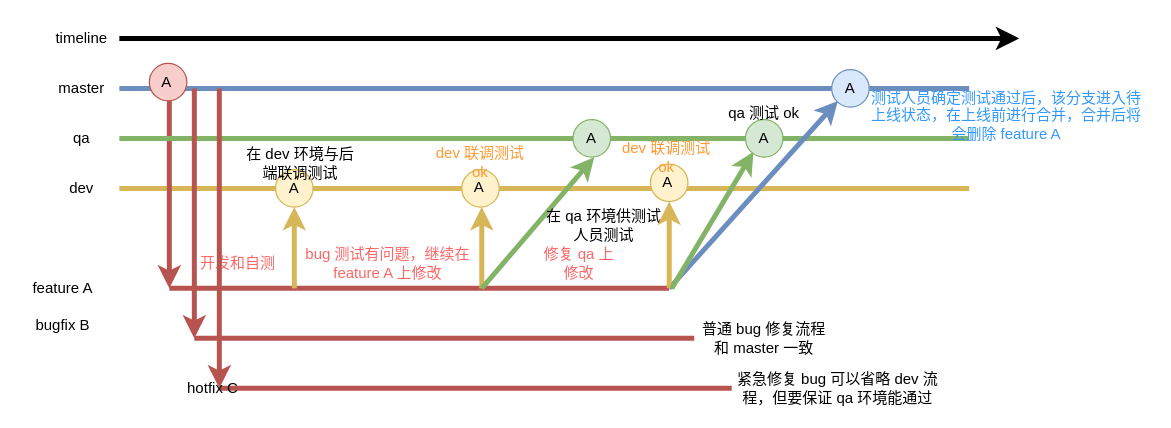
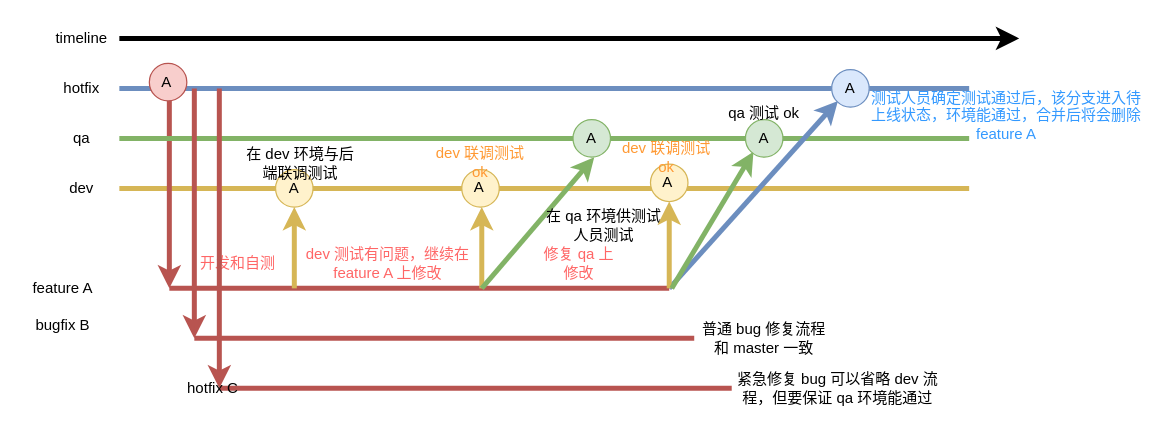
node "master": label "master" -> "hotfix"
node "测试人员确定测试通过后，该分支进入待上线状态，在上线前进行合并，合并后将会删除 feature A": label "测试人员确定测试通过后，该分支进入待上线状态，在上线前进行合并，合并后将会删除 feature A" -> "测试人员确定测试通过后，该分支进入待上线状态，环境能通过，合并后将会删除 feature A"
node "bug 测试有问题，继续在 feature A 上修改": label "bug 测试有问题，继续在 feature A 上修改" -> "dev 测试有问题，继续在 feature A 上修改"
